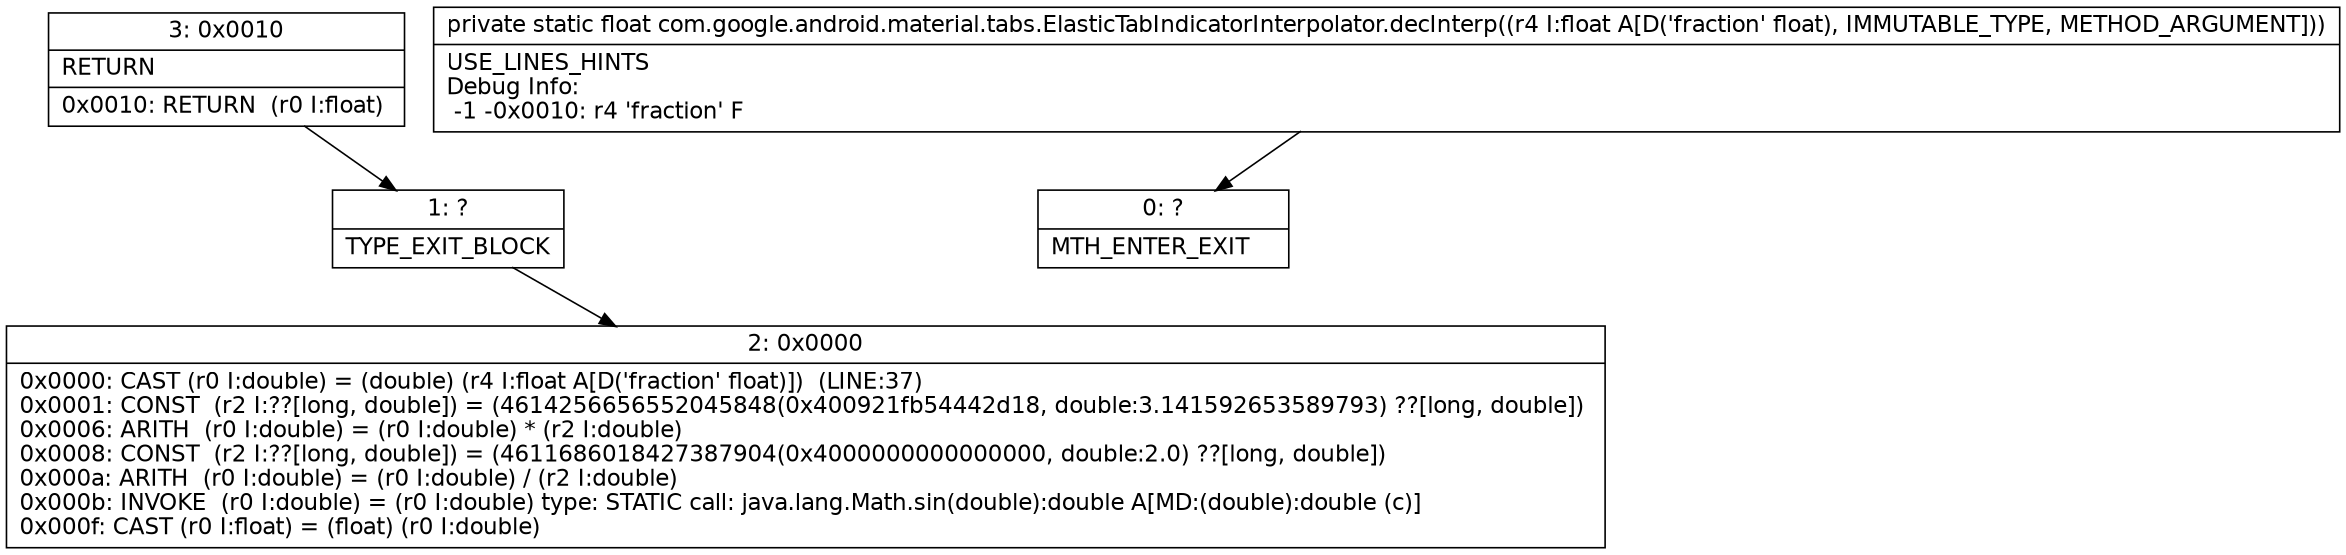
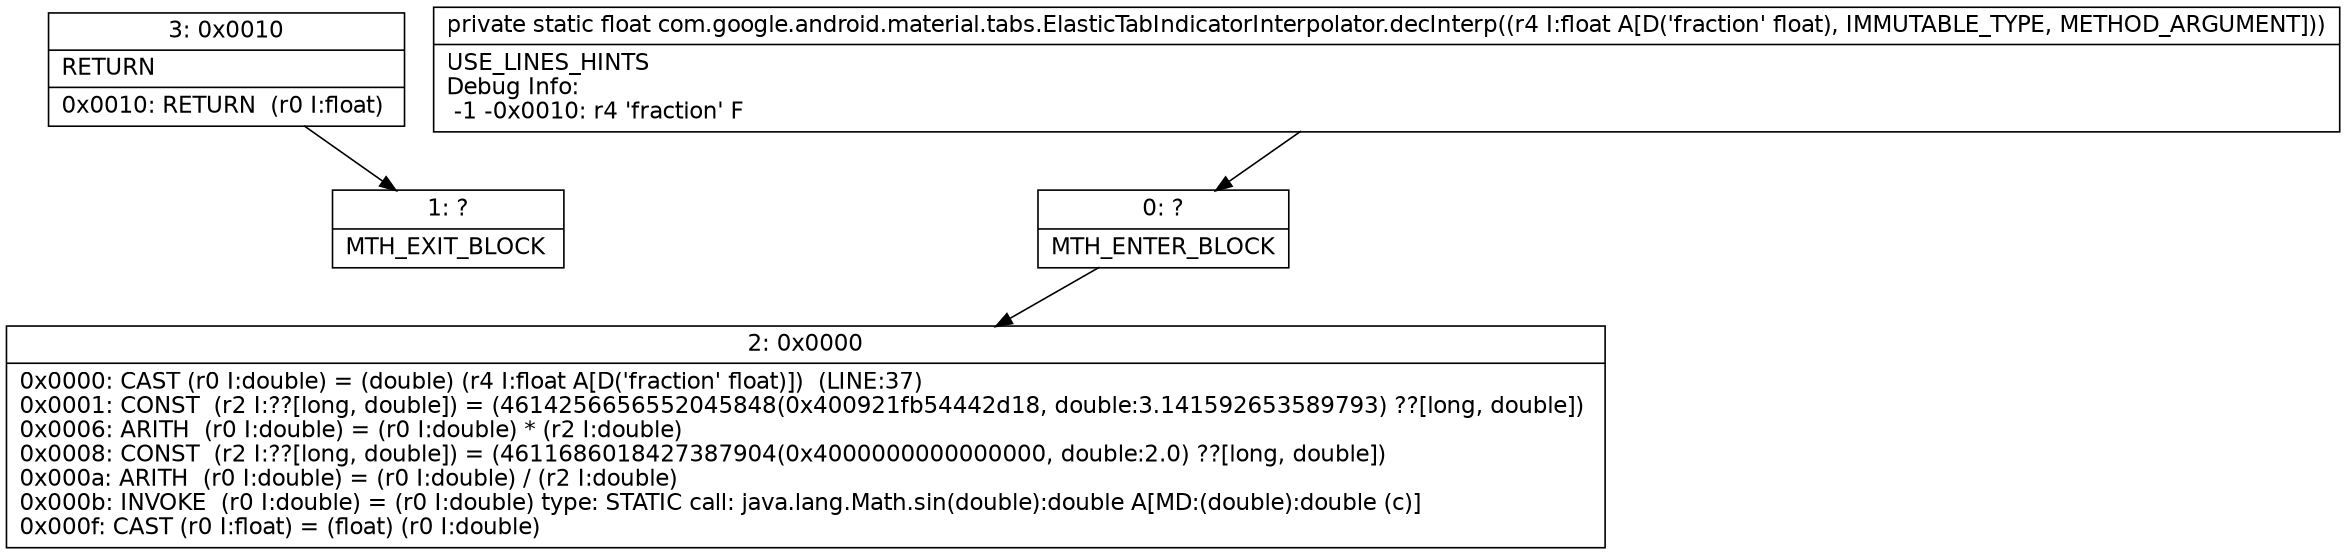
node "1: ?": text "TYPE_EXIT_BLOCK" -> "MTH_EXIT_BLOCK"
node "0: ?": text "MTH_ENTER_EXIT" -> "MTH_ENTER_BLOCK"
edge "1: ?" -> "2: 0x0000": now "0: ?" -> "2: 0x0000"
